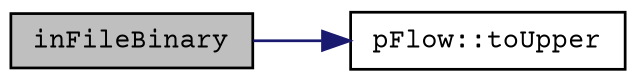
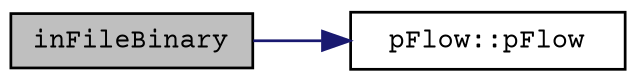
node "pFlow::toUpper": label "pFlow::toUpper" -> "pFlow::pFlow"
